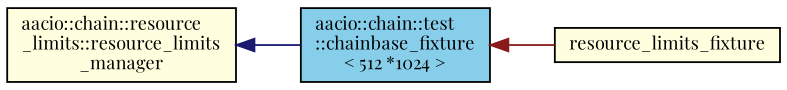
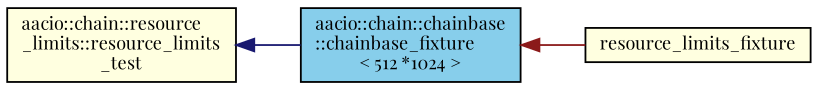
node "aacio::chain::resource _limits::resource_limits _manager": label "aacio::chain::resource _limits::resource_limits _manager" -> "aacio::chain::resource _limits::resource_limits _test"
node "aacio::chain::test ::chainbase_fixture < 512 *1024 >": label "aacio::chain::test ::chainbase_fixture < 512 *1024 >" -> "aacio::chain::chainbase ::chainbase_fixture < 512 *1024 >"
